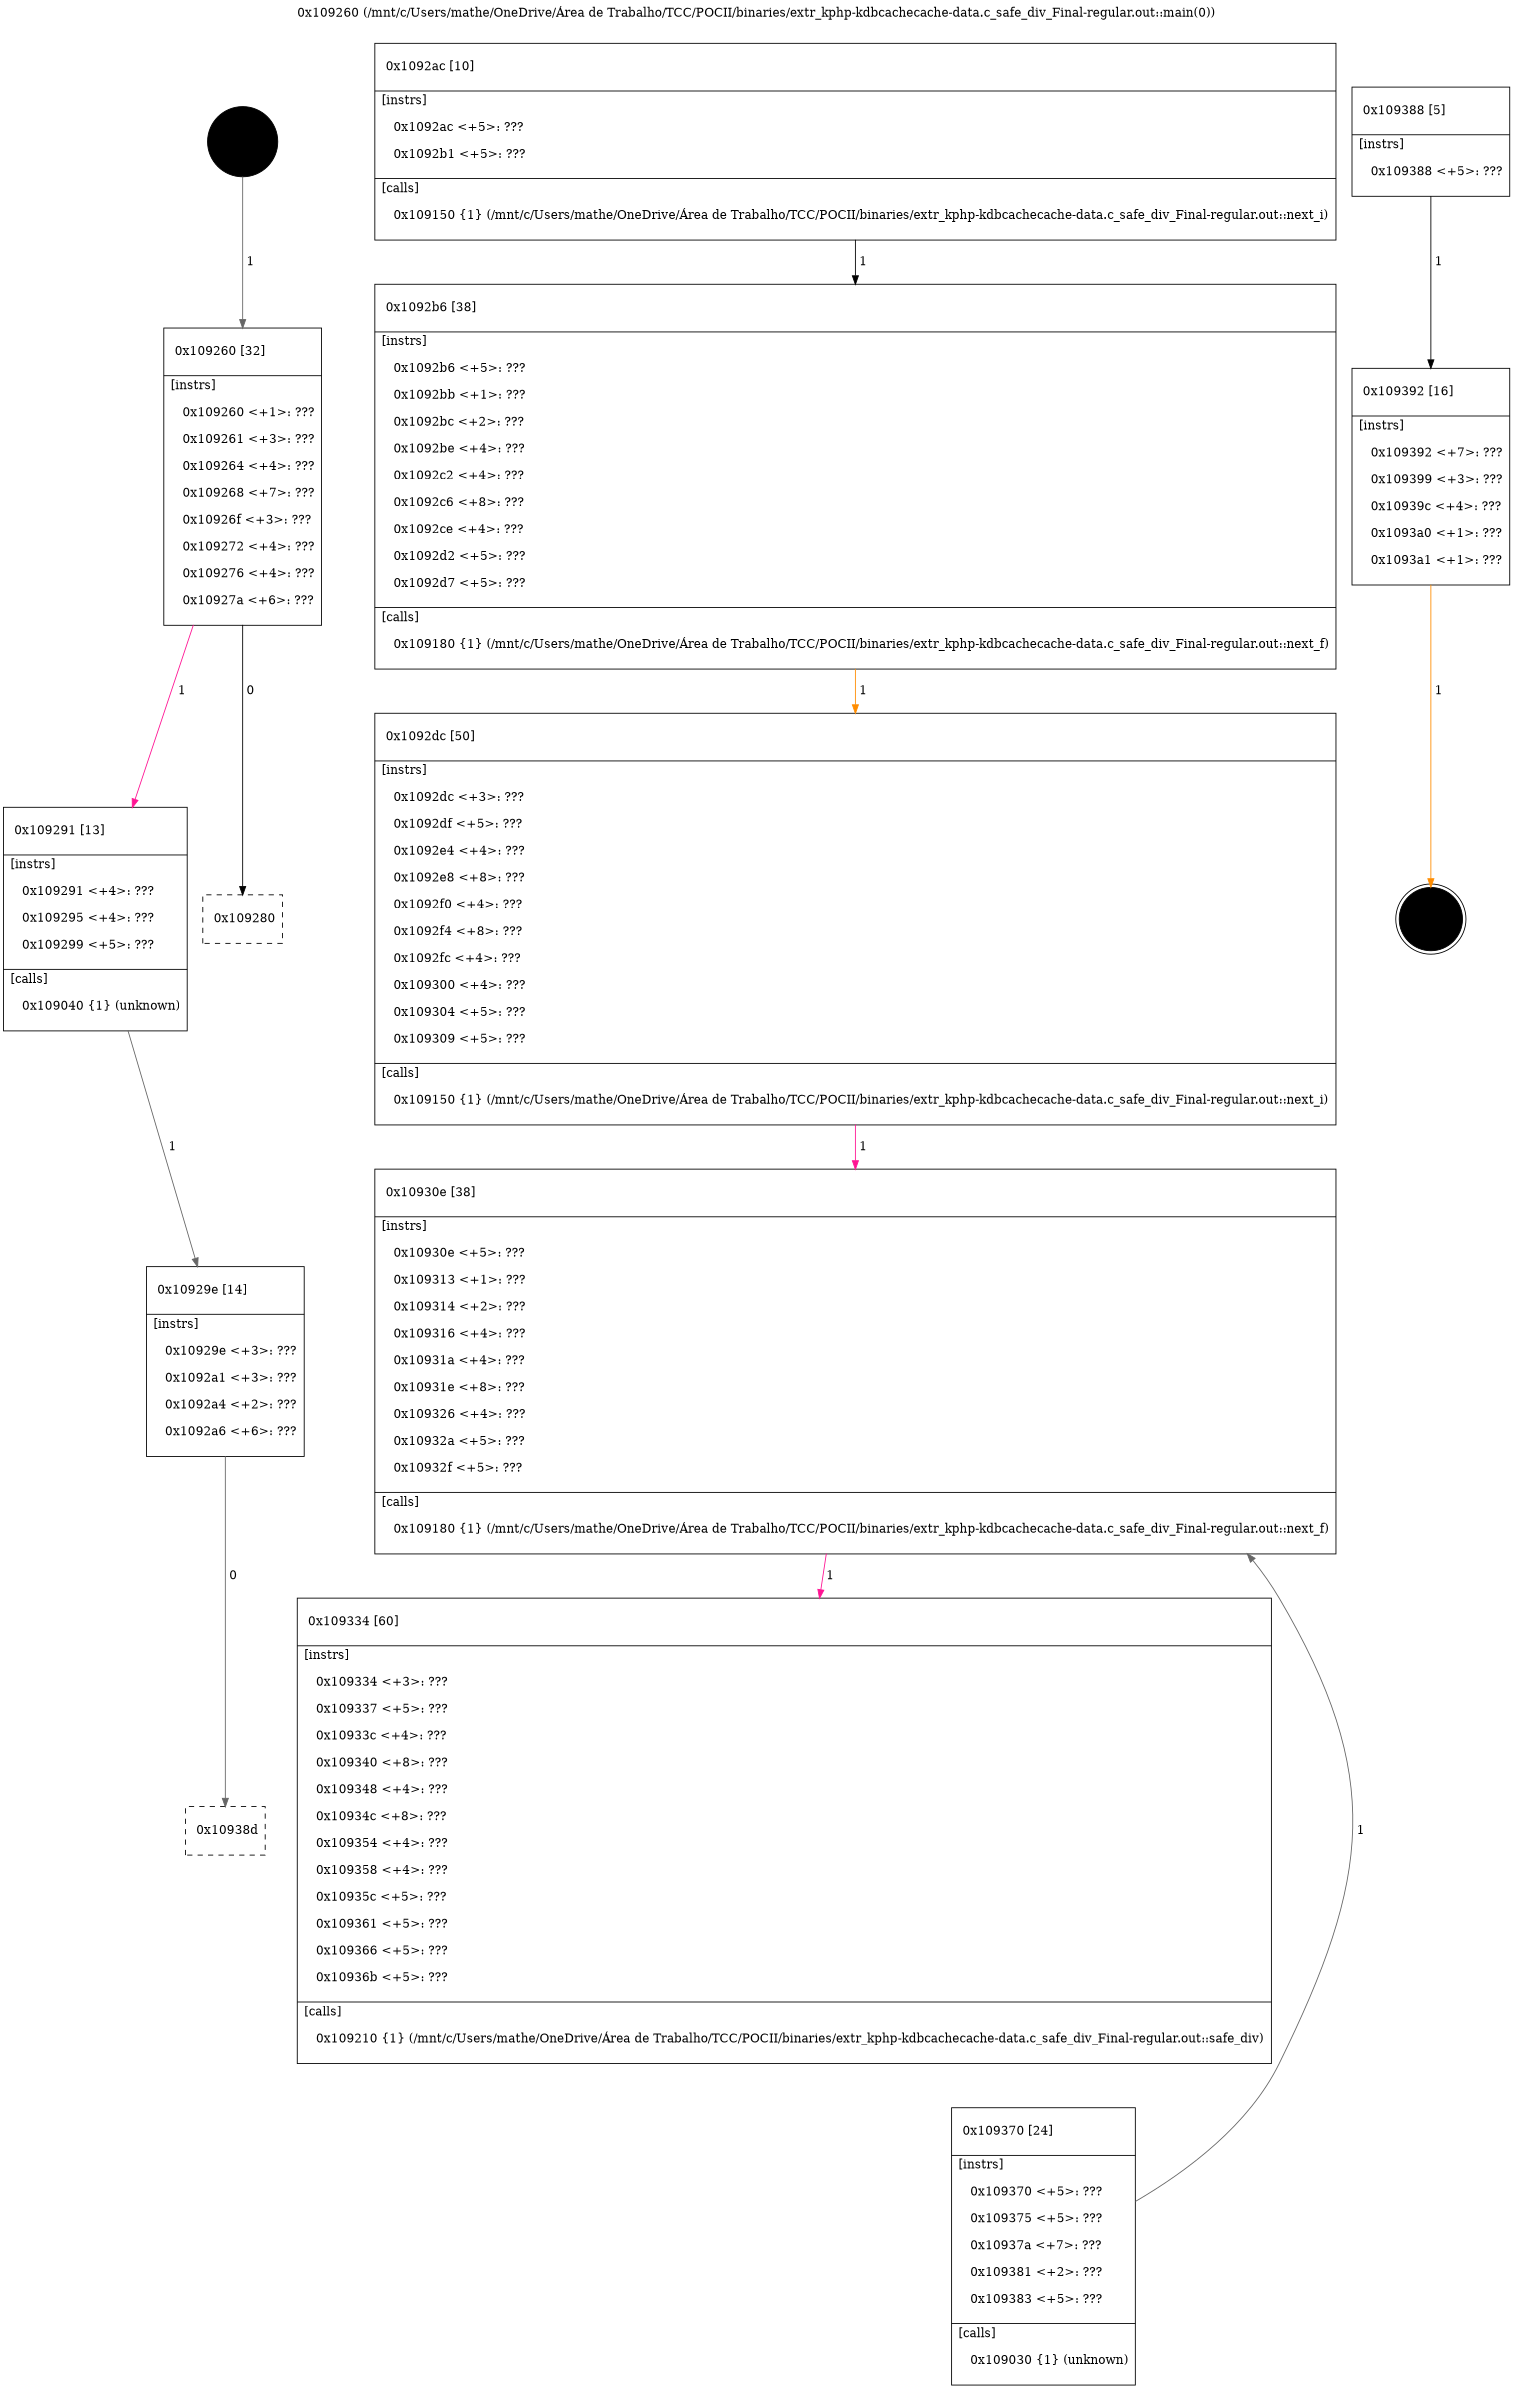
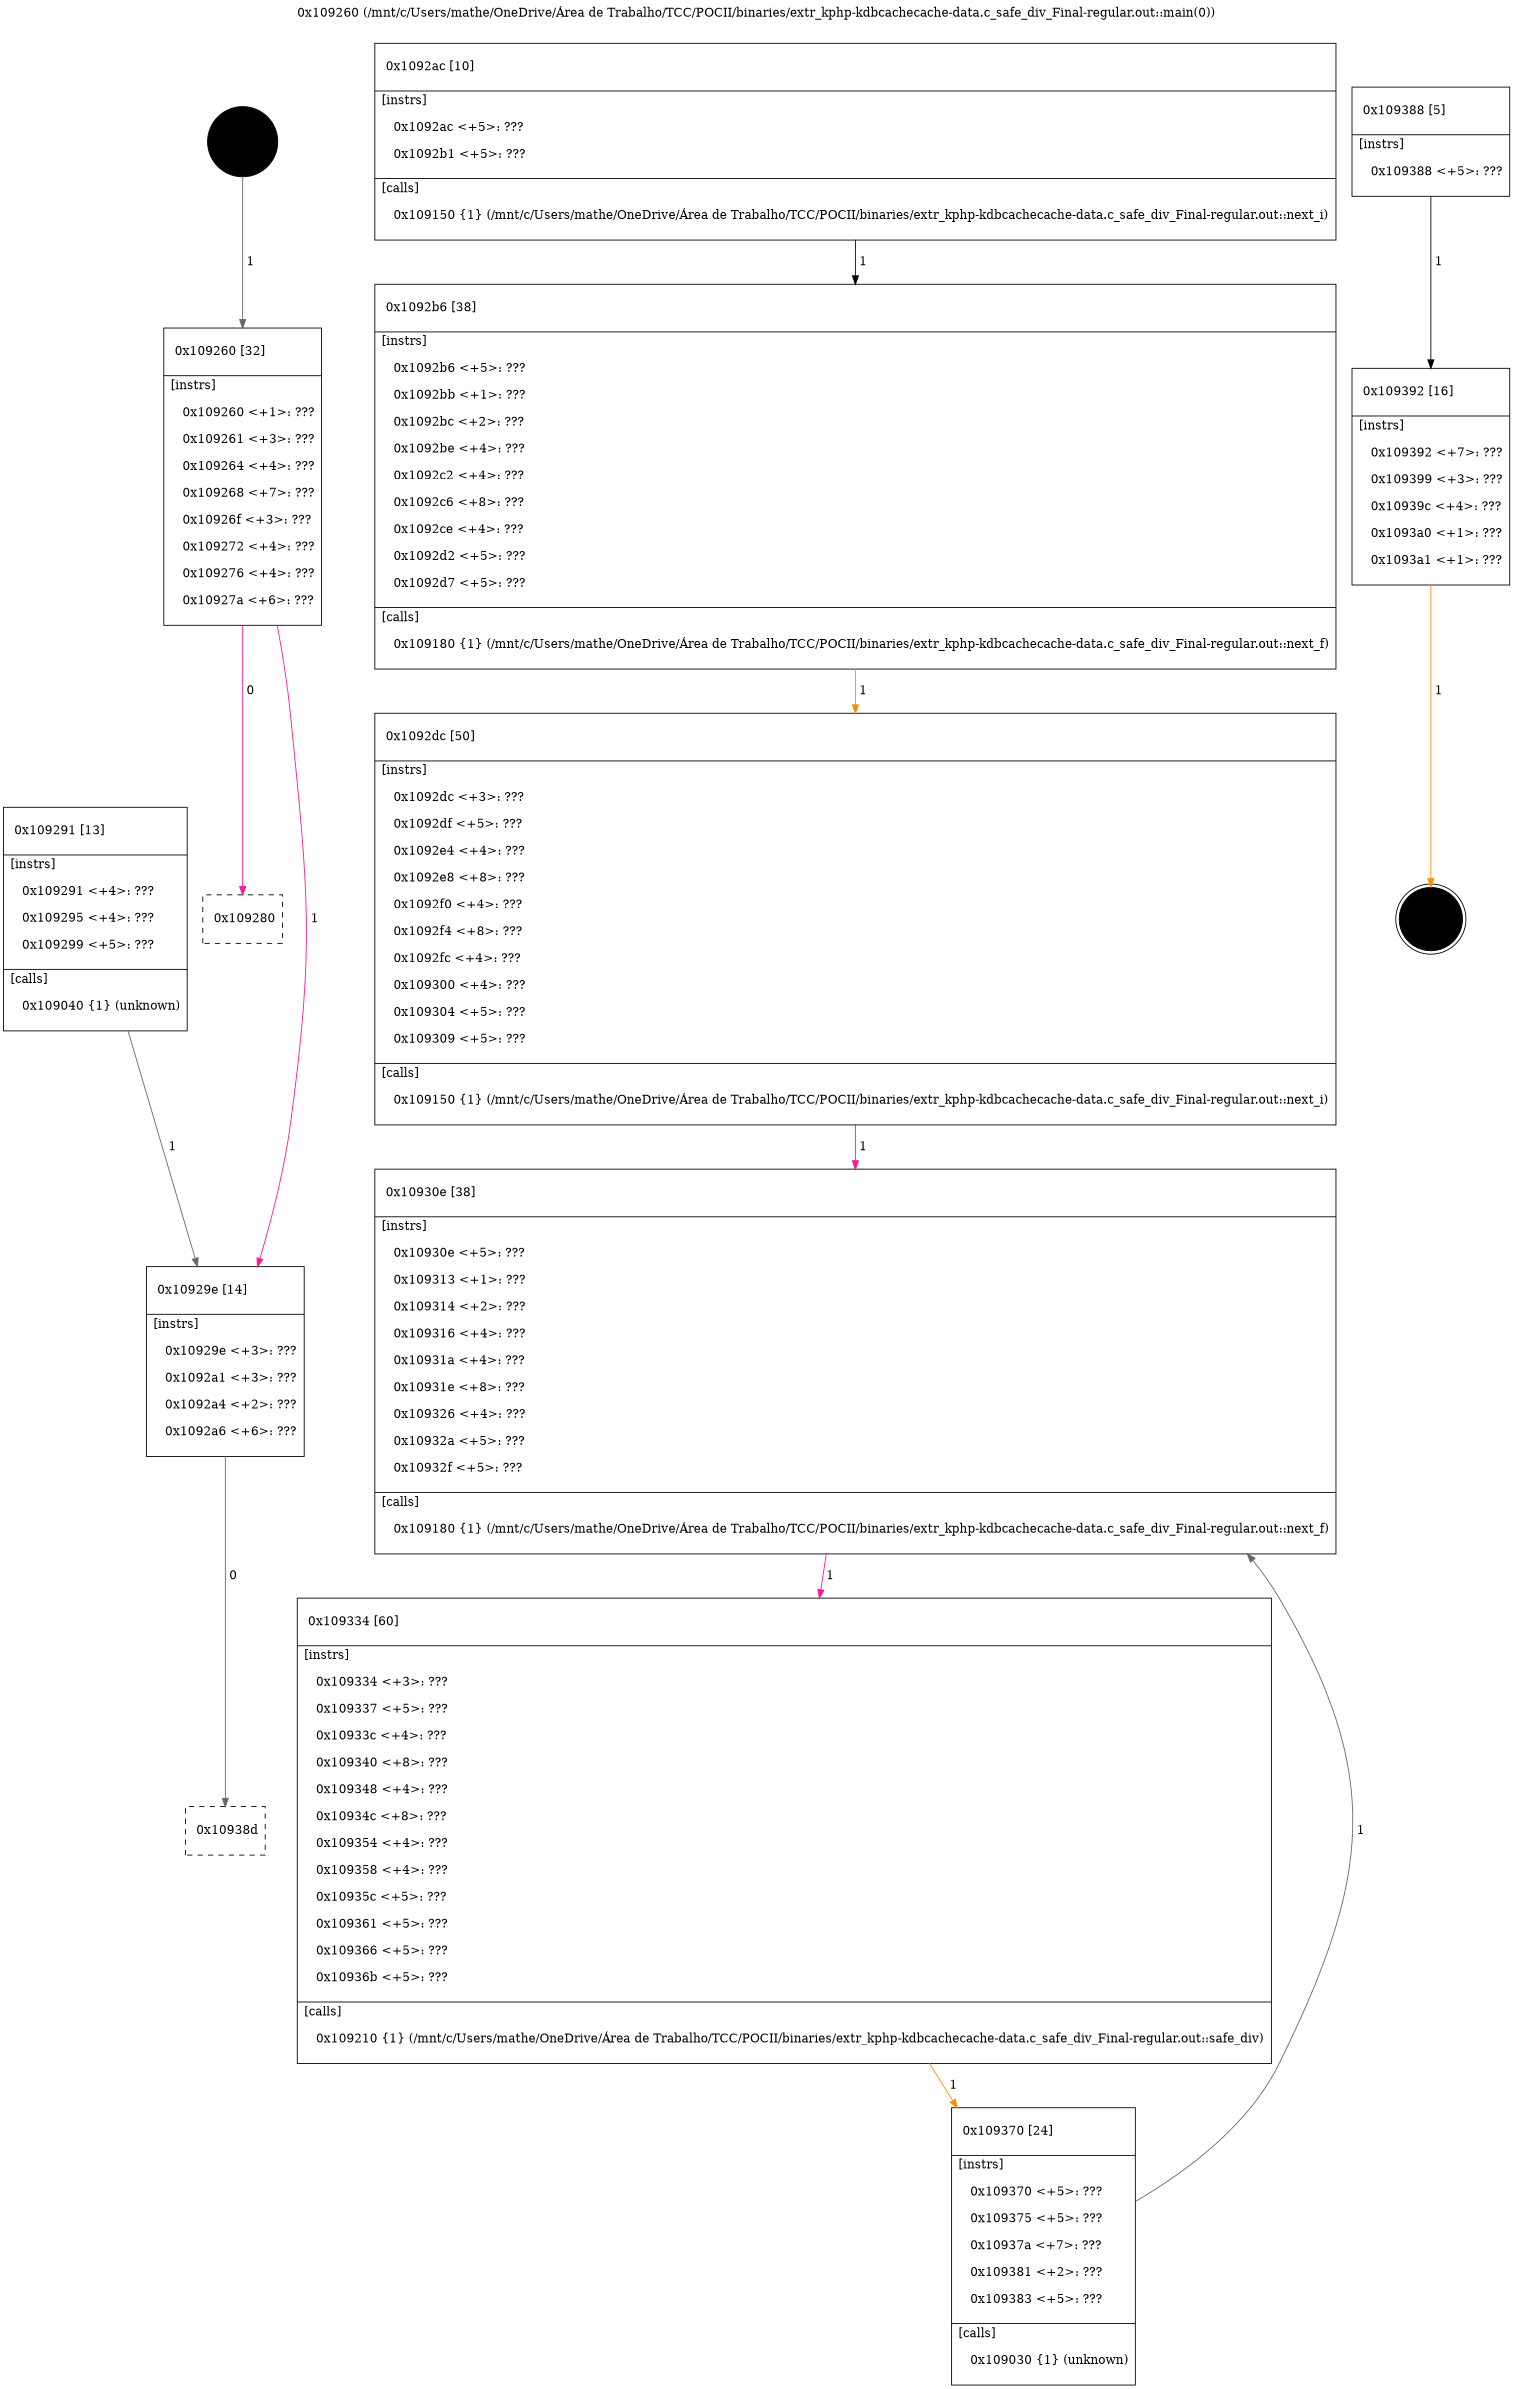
edge "0x109260 [32]" -> "0x109291 [13]": now "0x109260 [32]" -> "0x10929e [14]"
edge "0x109260 [32]" -> "0x109280": color black -> deeppink
edge "0x109334 [60]" -> "0x109370 [24]": added, label "1"
